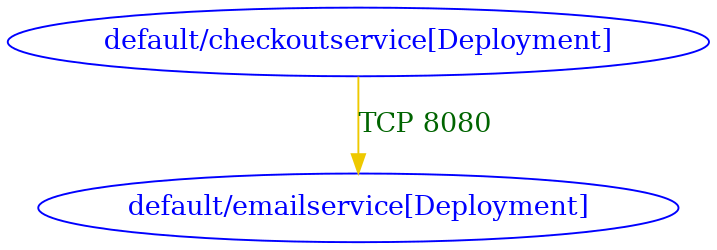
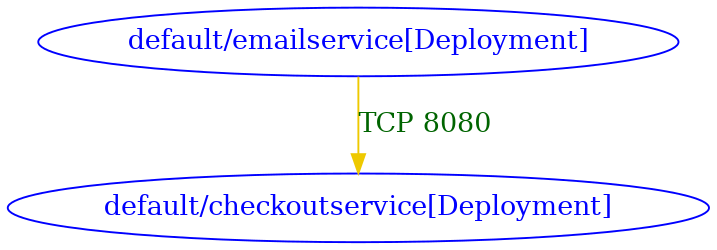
edge "default/checkoutservice[Deployment]" -> "default/emailservice[Deployment]": reversed
